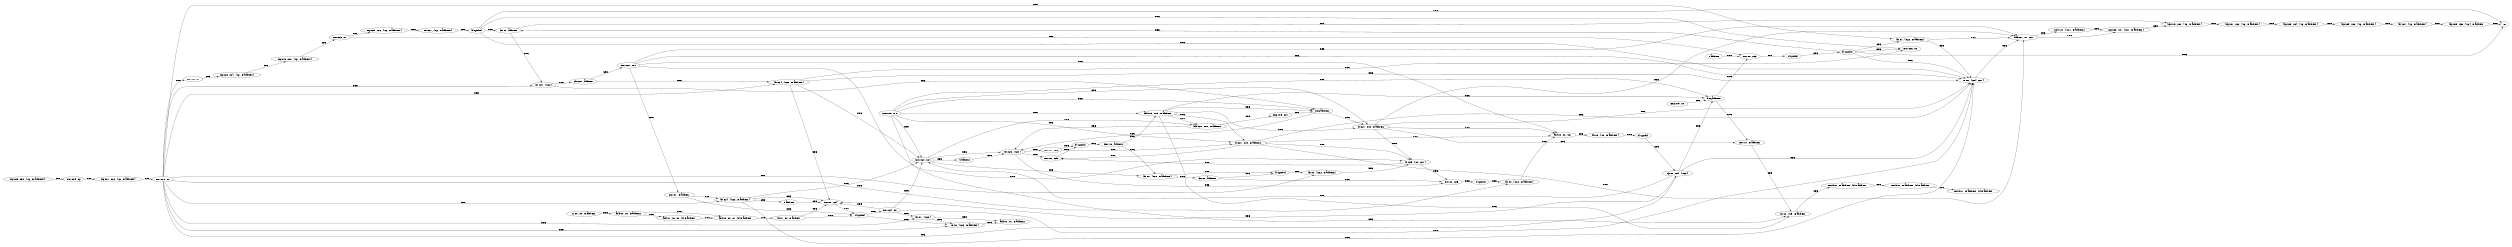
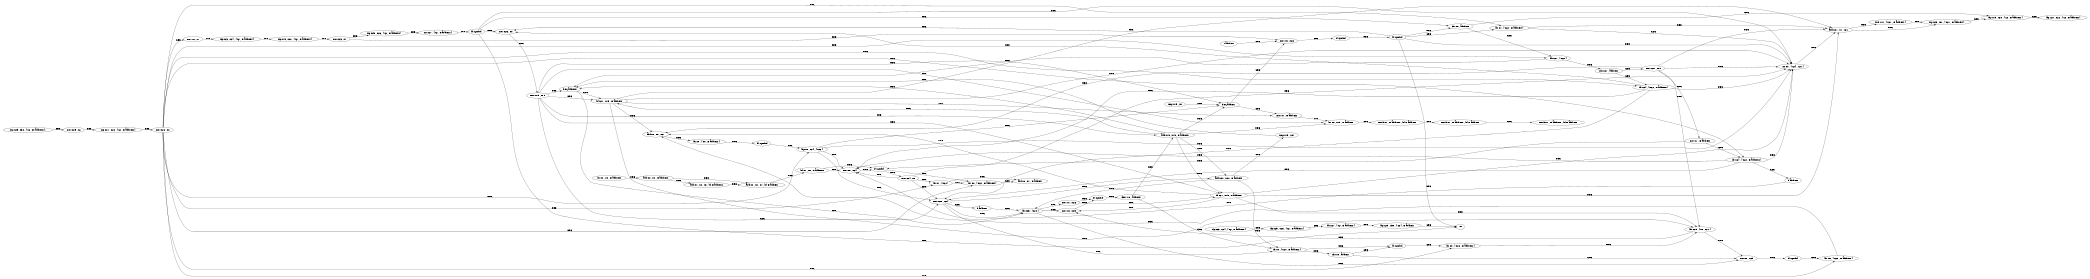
edge "ldp x21 , x22 , [ sp , # address ]" -> "ldp x23 , x24 , [ sp , # address ]": removed, label "CFG"
edge "mov x26 , x0" -> "mov x19 , # 0": added, label "CFG"
edge "add x20 , x20 , # address" -> "ldr x0 , [ x20 , # address ]": added, label "DFG"
